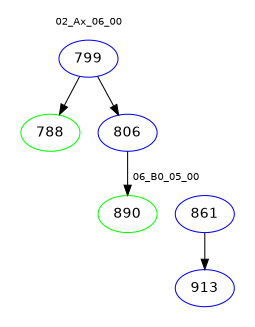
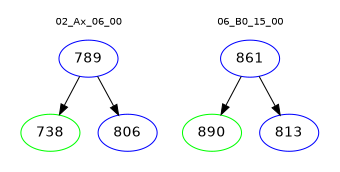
node "799": label "799" -> "789"
node "788": label "788" -> "738"
edge "806" -> "890": now "861" -> "890"
cluster "06_B0_05_00": label "06_B0_05_00" -> "06_B0_15_00"
node "913": label "913" -> "813"
